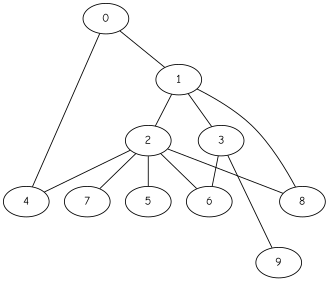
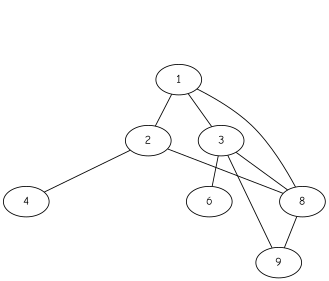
node "0": removed
edge "2" -- "6": removed
edge "3" -- "8": added
node "7": removed
node "5": removed
edge "8" -- "9": added
